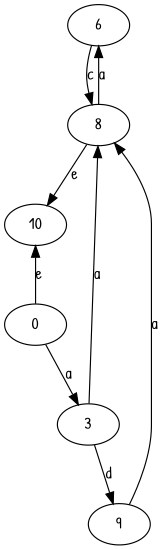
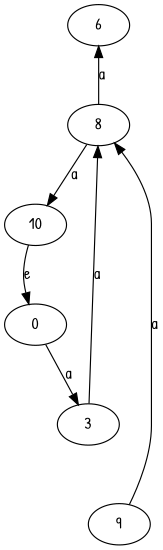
edge "6" -> "8": removed, label "c"
edge "8" -> "10": label "e" -> "a"
edge "0" -> "10": reversed
edge "3" -> "9": removed, label "d"
